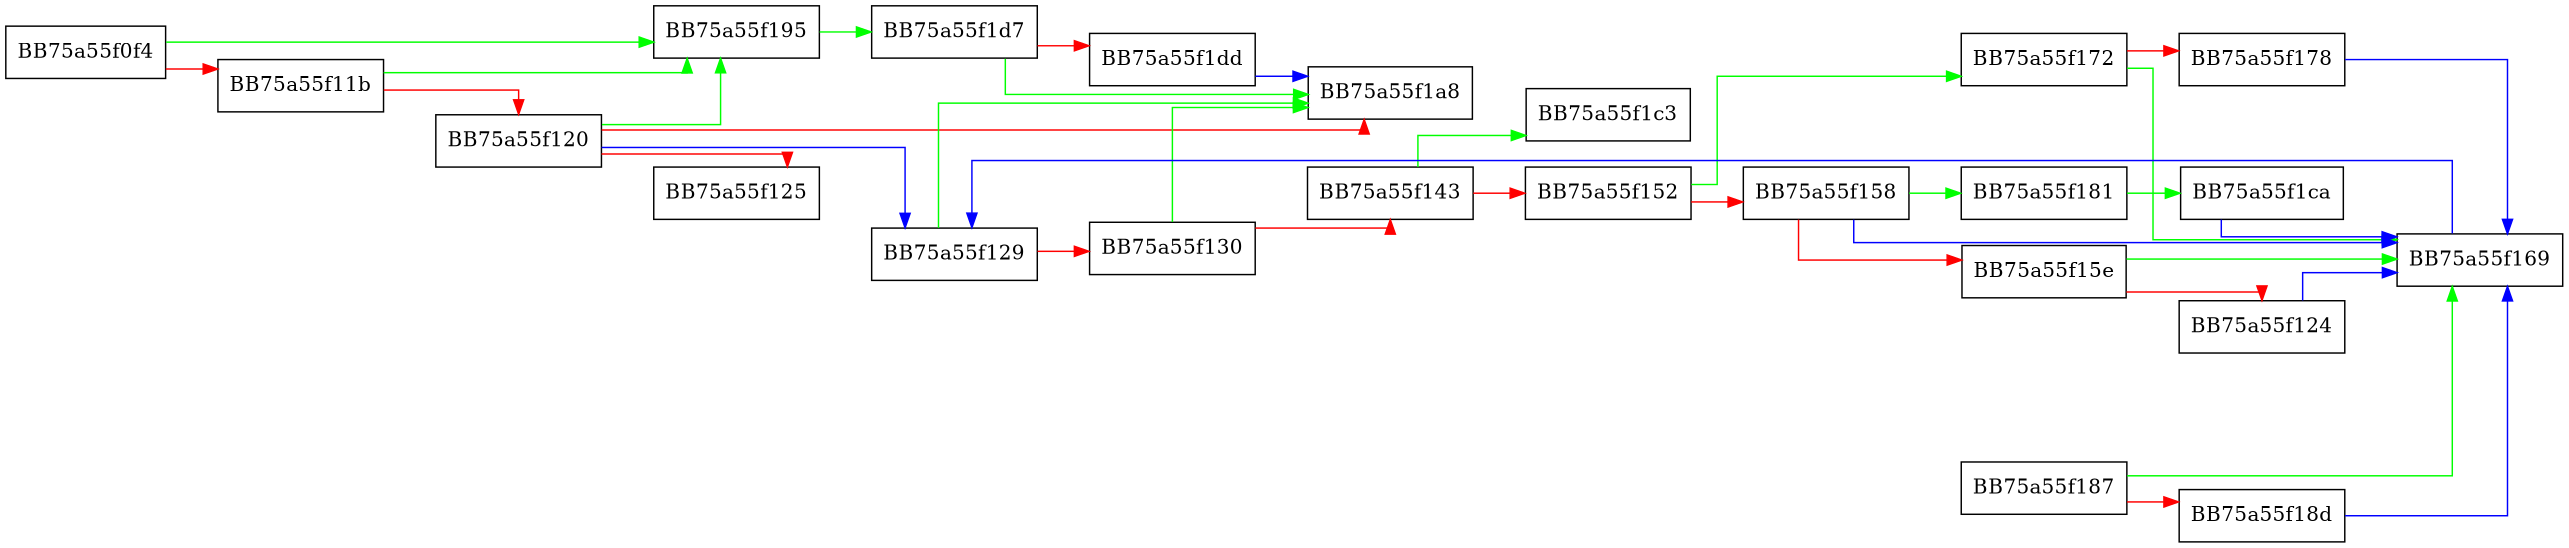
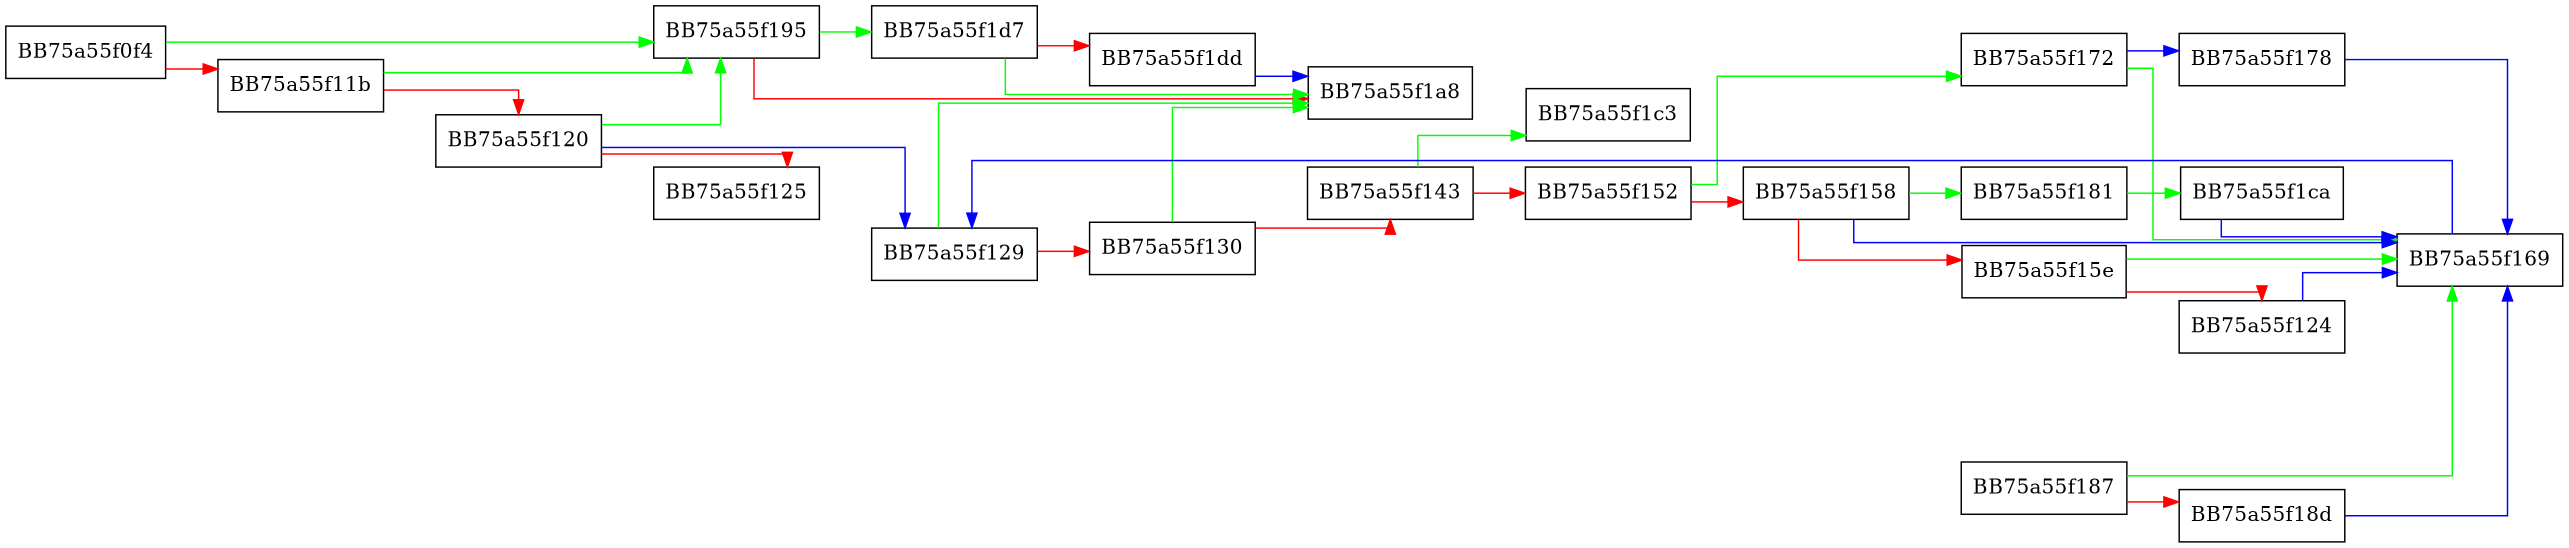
edge "BB75a55f172" -> "BB75a55f178": color red -> blue
edge "BB75a55f120" -> "BB75a55f1a8": now "BB75a55f195" -> "BB75a55f1a8"
